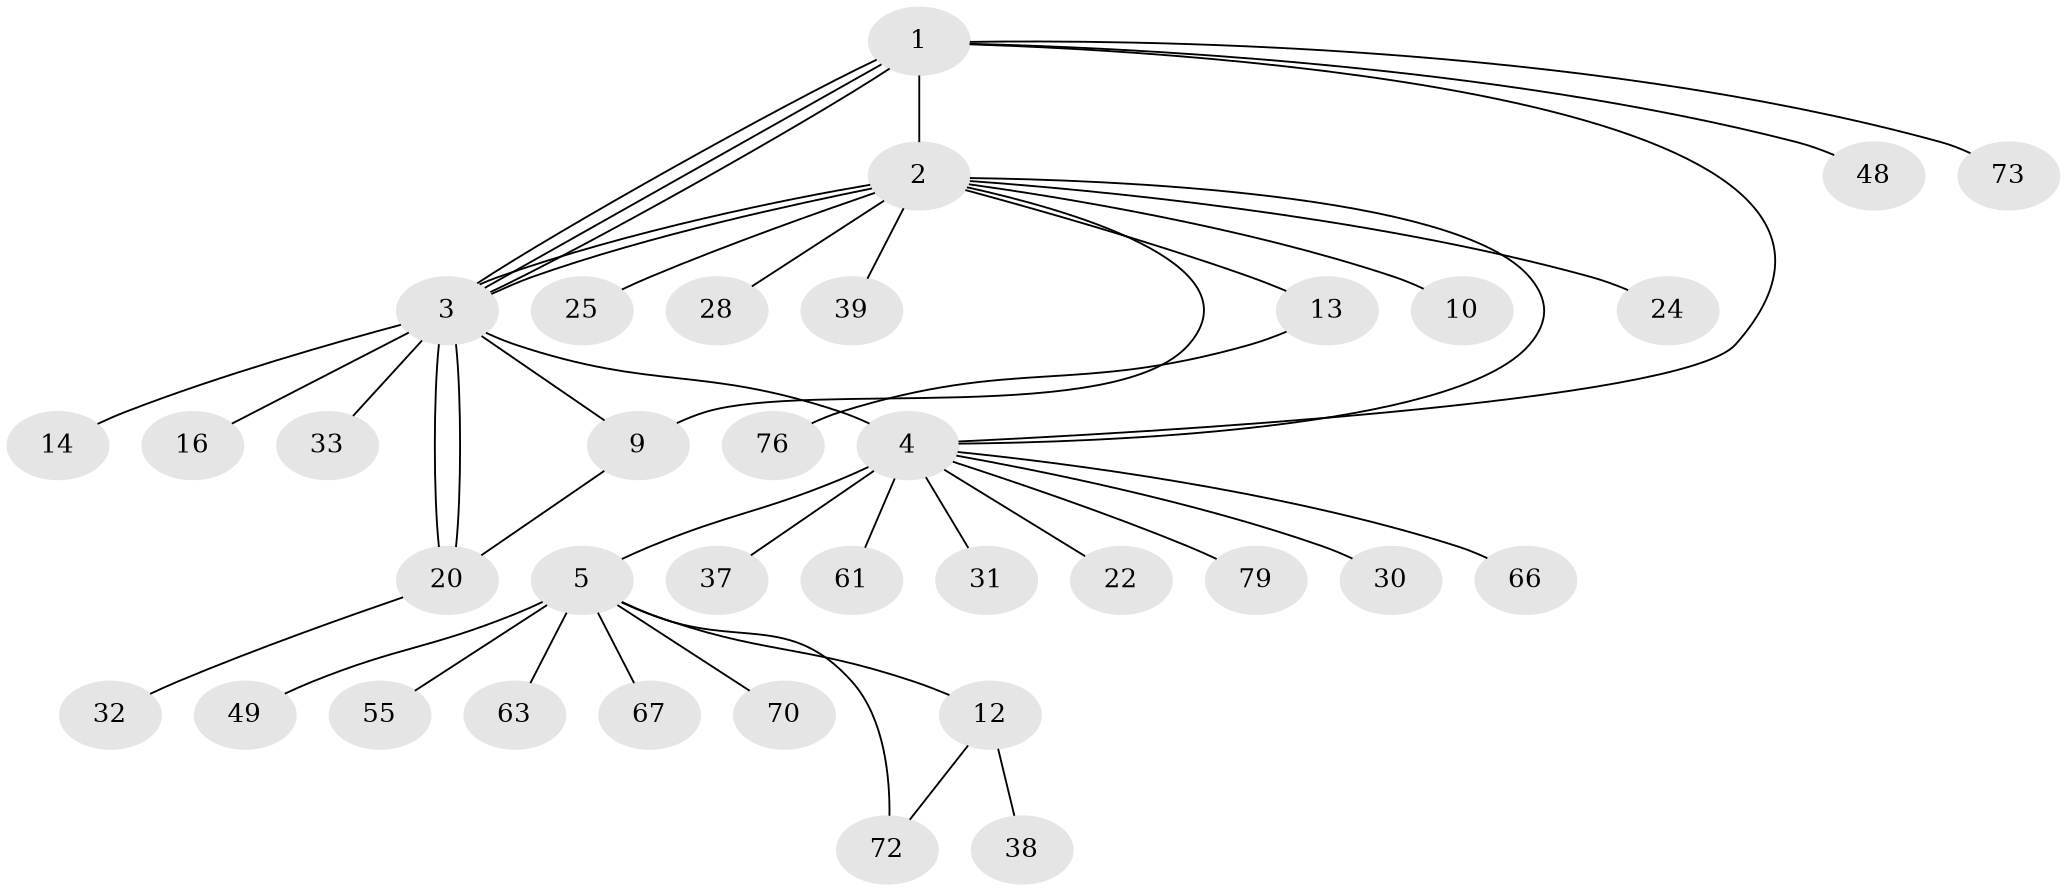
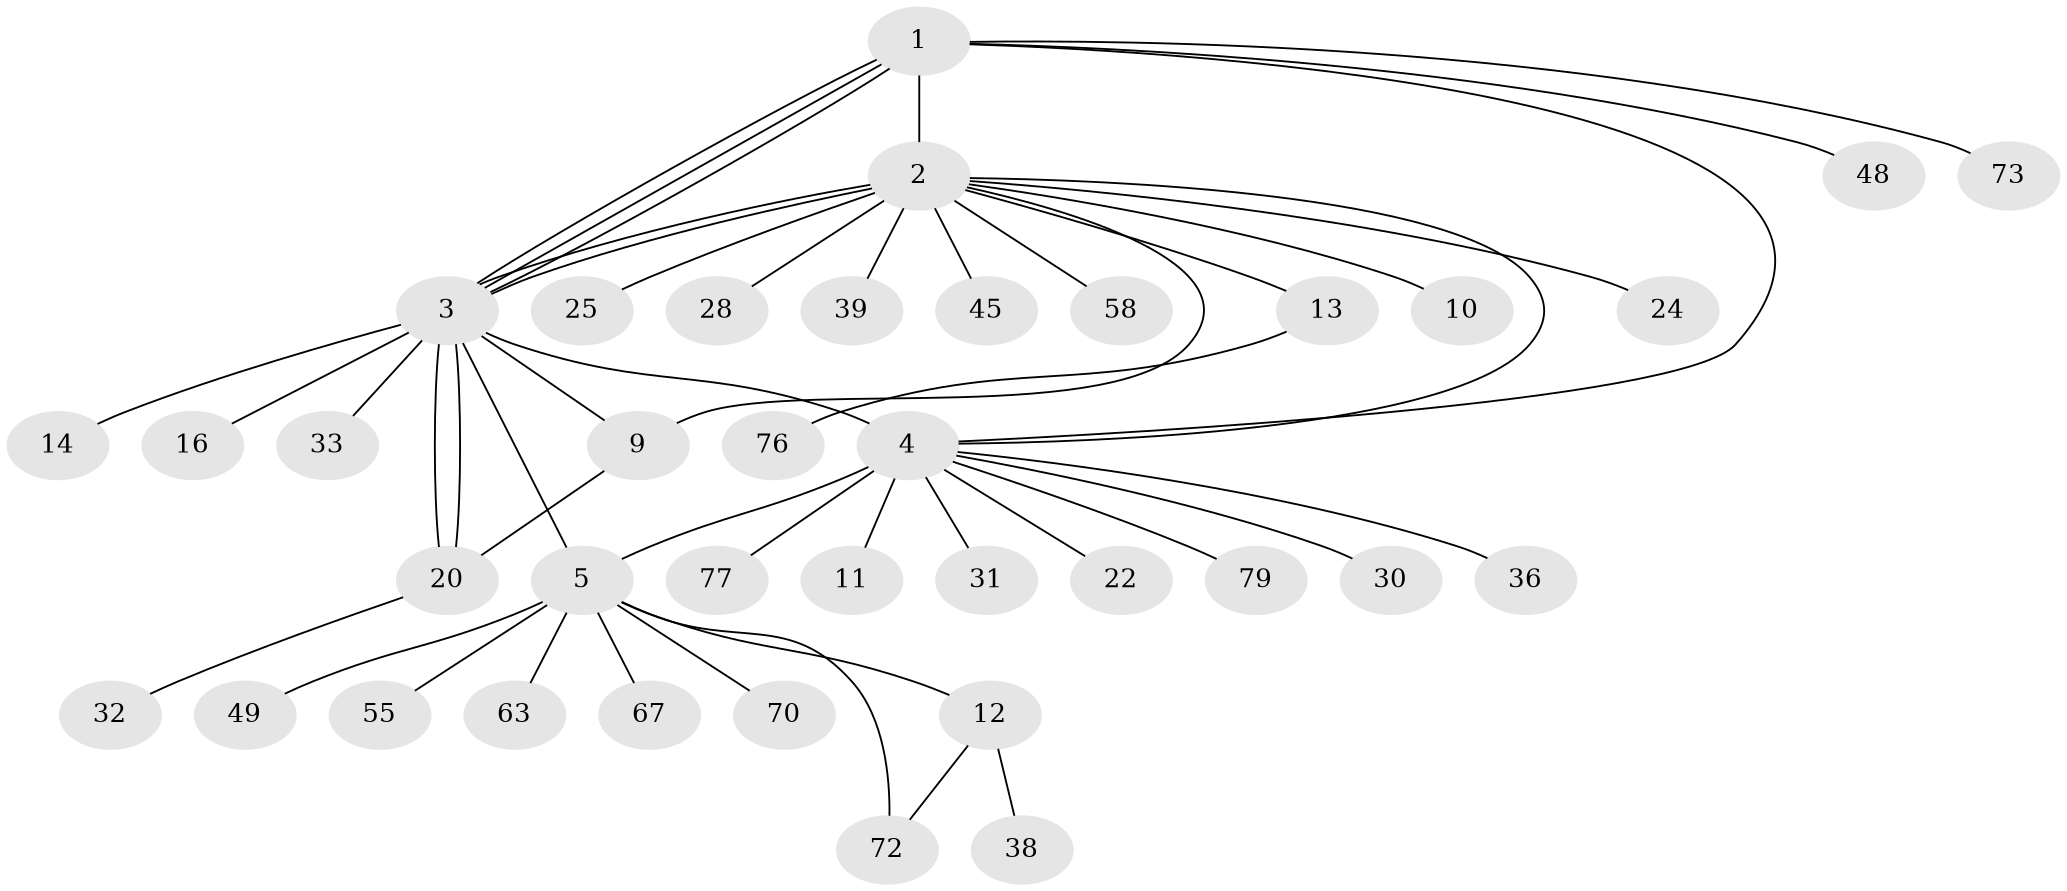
node "45": added
node "58": added
edge "3" -- "5": added
node "37": label "37" -> "77"
node "61": label "61" -> "11"
node "66": label "66" -> "36"
